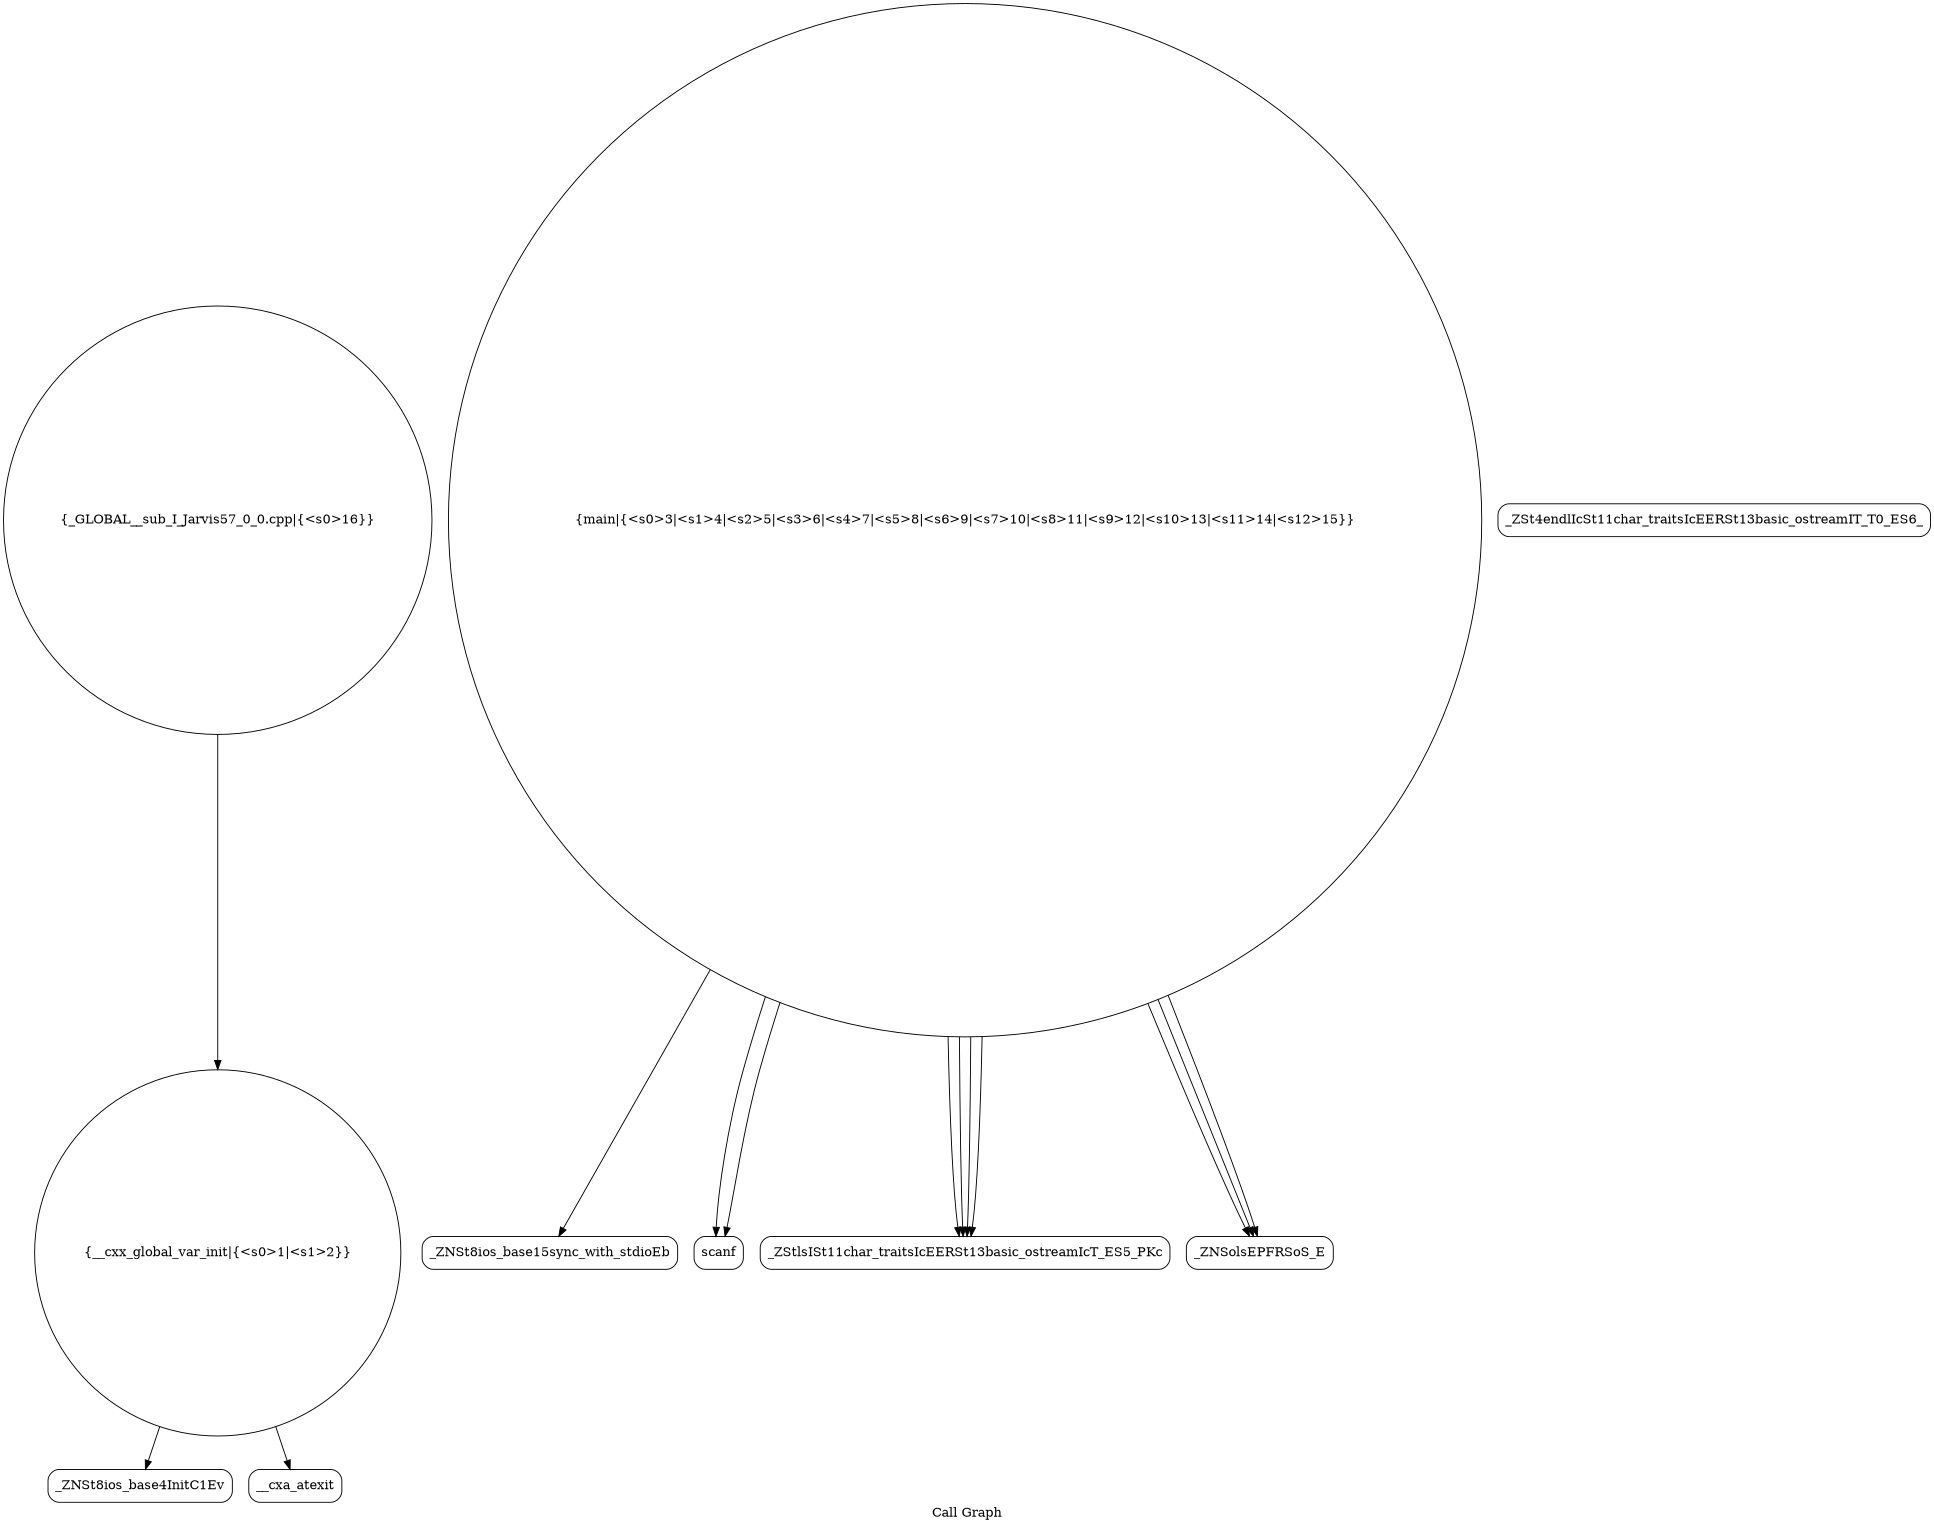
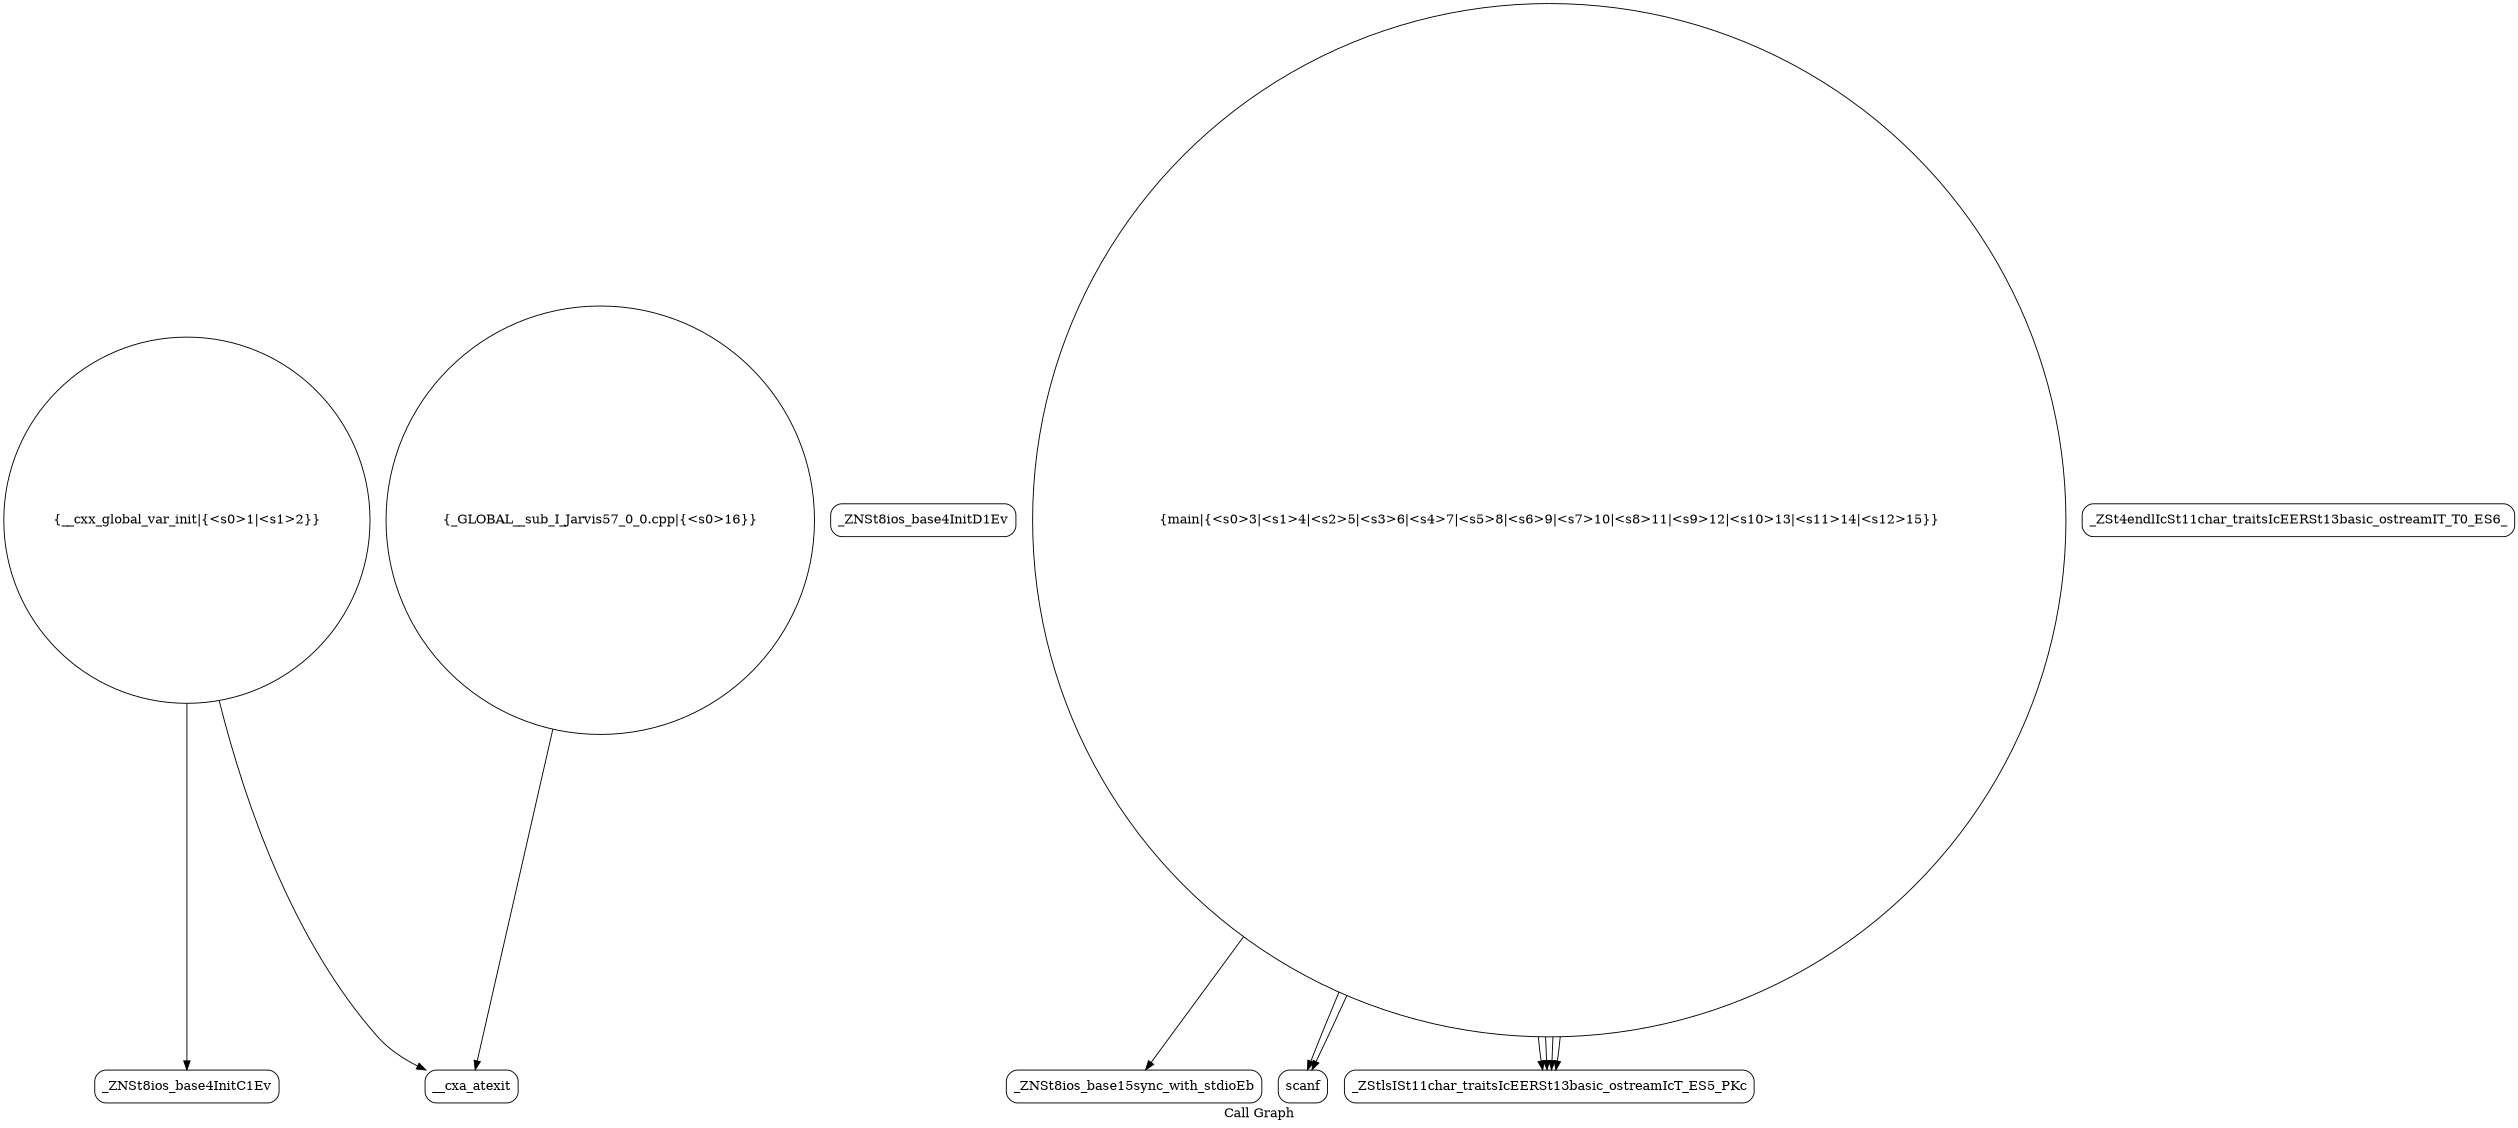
node "_ZNSt8ios_base4InitD1Ev": added
edge "{_GLOBAL__sub_I_Jarvis57_0_0.cpp|{<s0>16}}" -> "{__cxx_global_var_init|{<s0>1|<s1>2}}": now "{_GLOBAL__sub_I_Jarvis57_0_0.cpp|{<s0>16}}" -> "__cxa_atexit"
node "_ZNSolsEPFRSoS_E": removed
